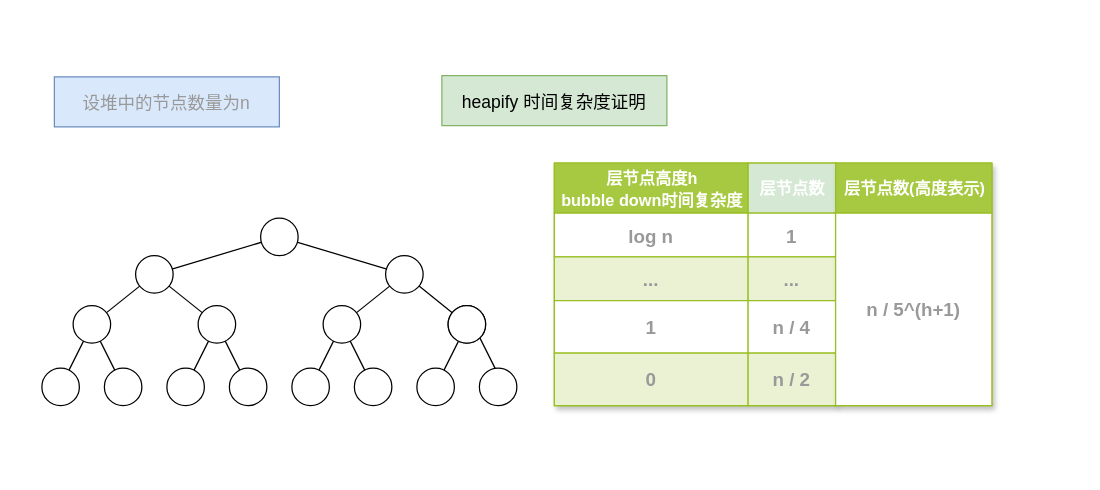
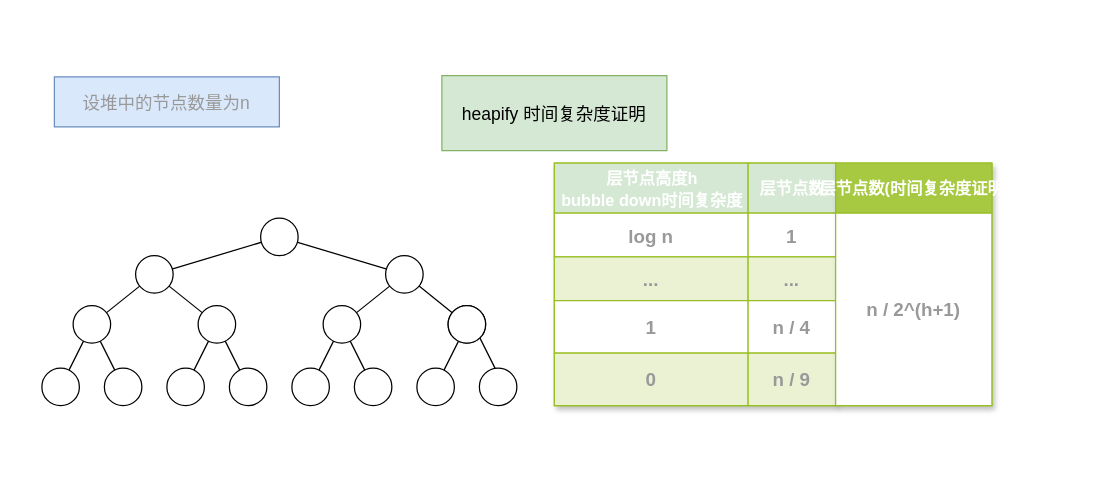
node "heapify 时间复杂度证明": size 225x50 -> 225x75
node "层节点高度hbubble down时间复杂度": fillcolor #a7c942 -> #d5e8d4
node "层节点数(高度表示)": label "层节点数(高度表示)" -> "层节点数(时间复杂度证明)"
node "n / 5^(h+1)": label "n / 5^(h+1)" -> "n / 2^(h+1)"
node "n / 2": label "n / 2" -> "n / 9"
